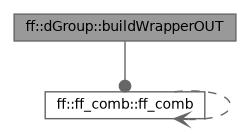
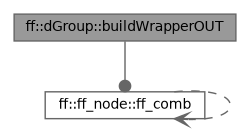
node "ff::ff_comb::ff_comb": label "ff::ff_comb::ff_comb" -> "ff::ff_node::ff_comb"
